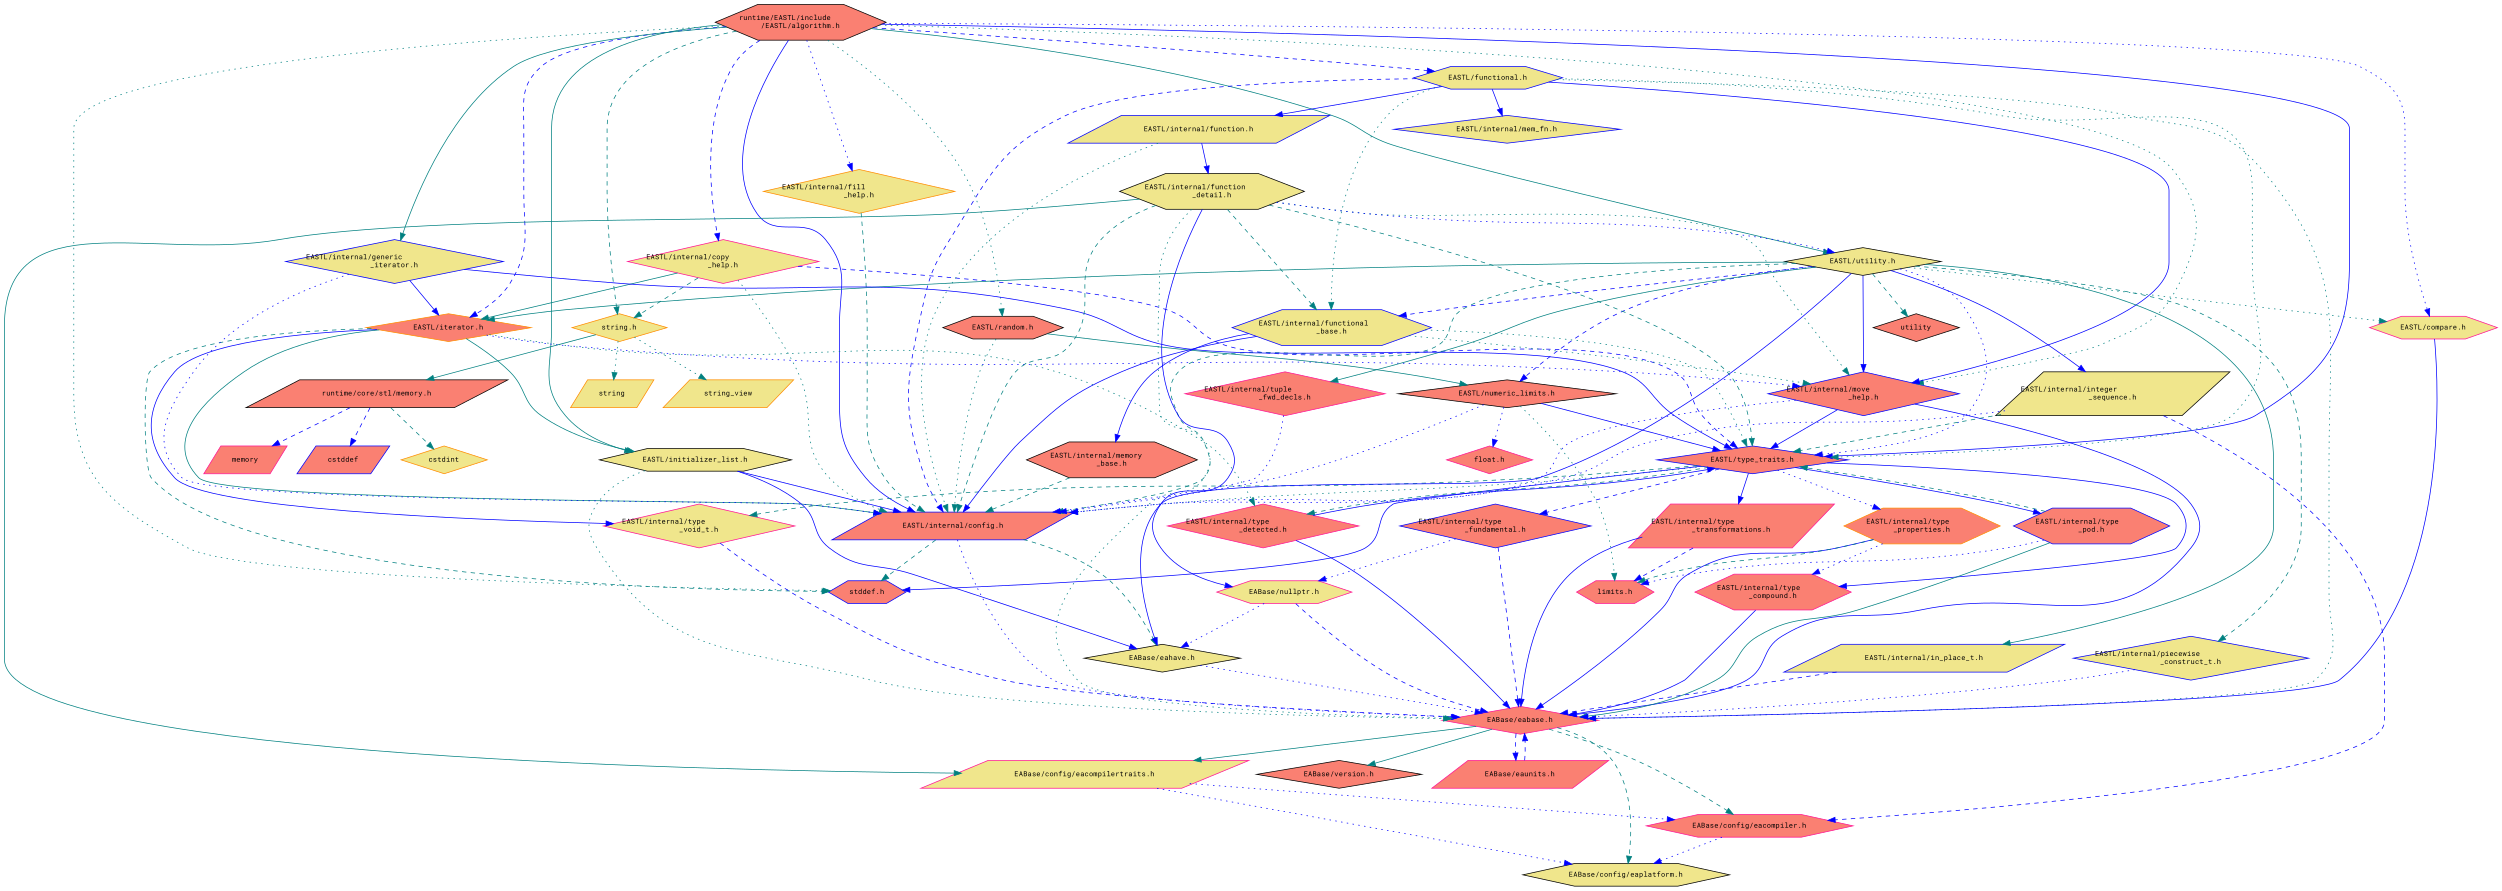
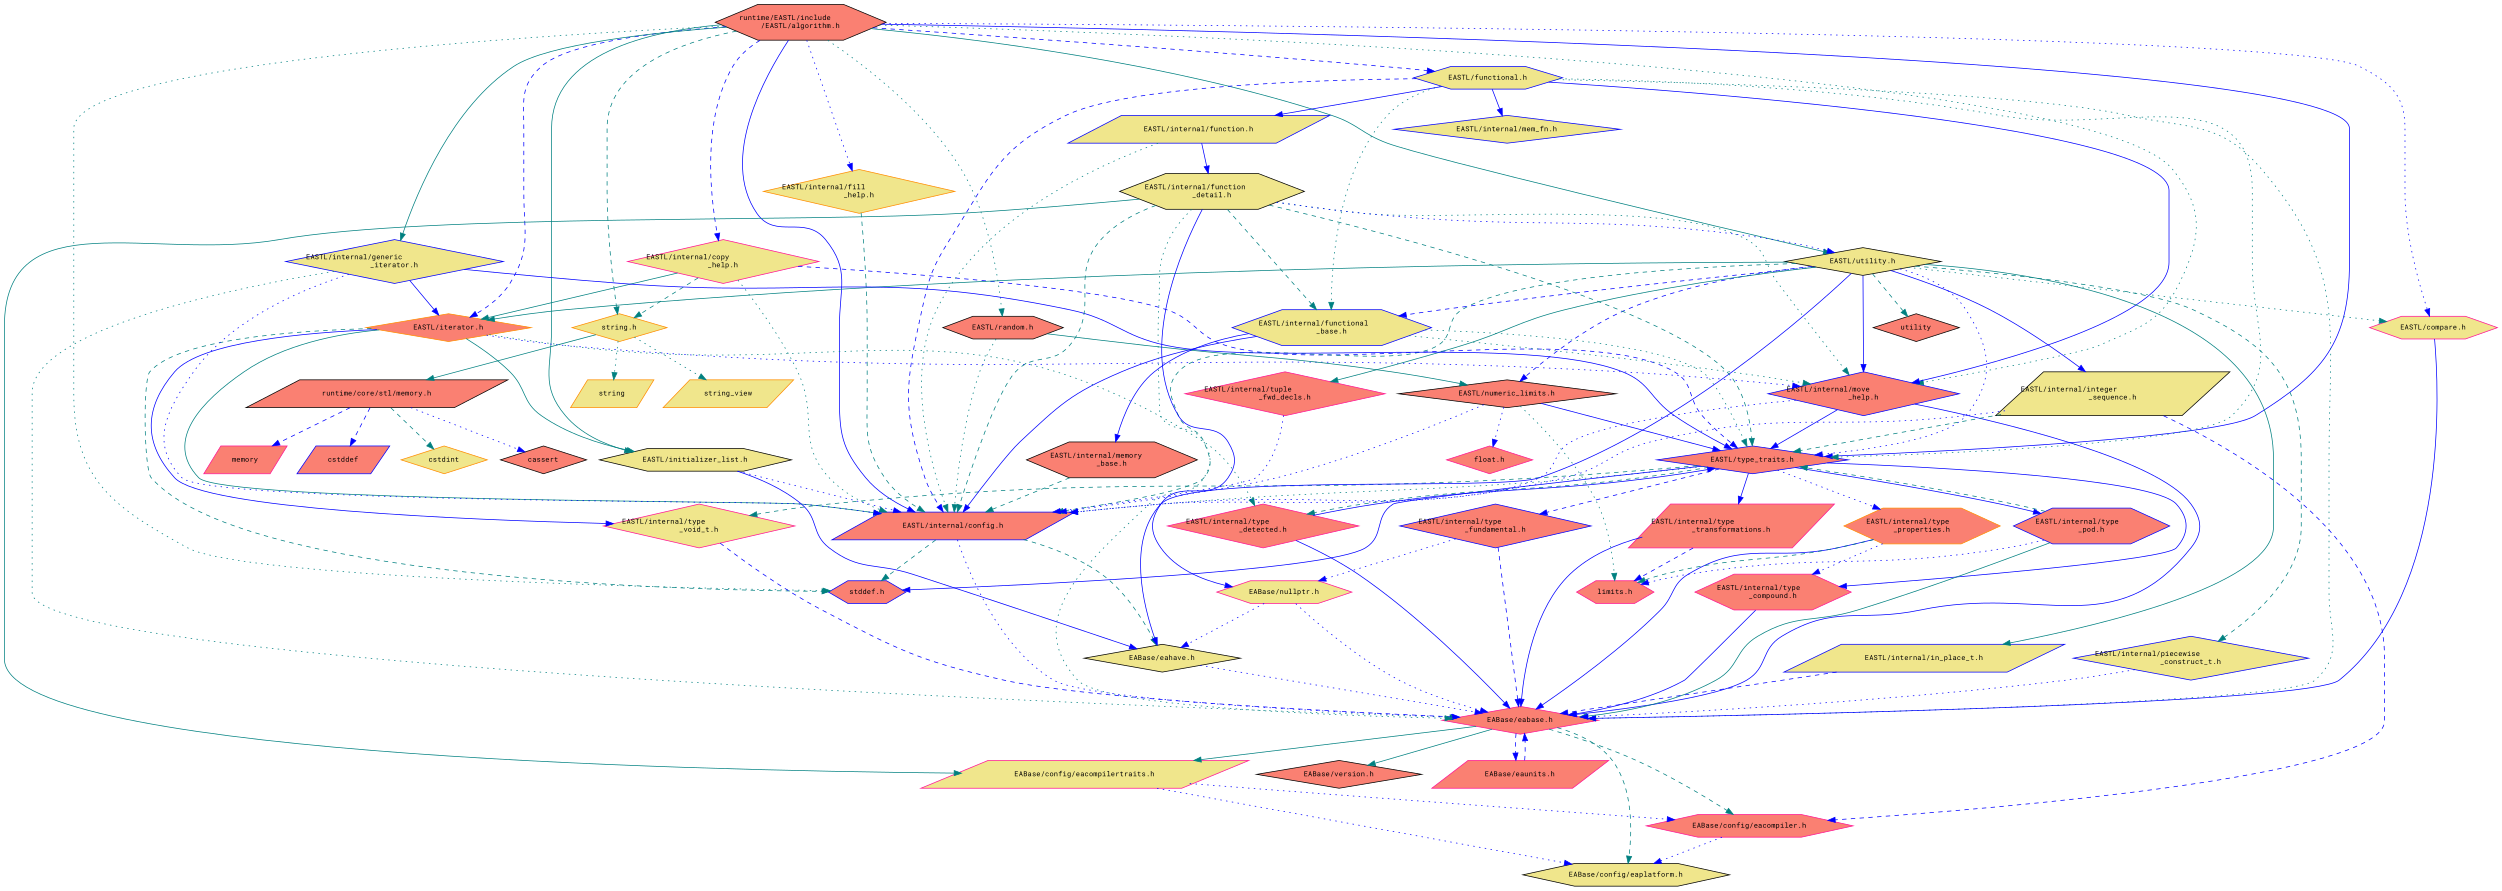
node "cassert": added
edge "EASTL/initializer_list.h" -> "EASTL/internal/config.h": style solid -> dotted
edge "EABase/nullptr.h" -> "EABase/eabase.h": style dashed -> dotted
edge "EASTL/initializer_list.h" -> "EABase/eabase.h": now "EASTL/internal/generic _iterator.h" -> "EABase/eabase.h"
